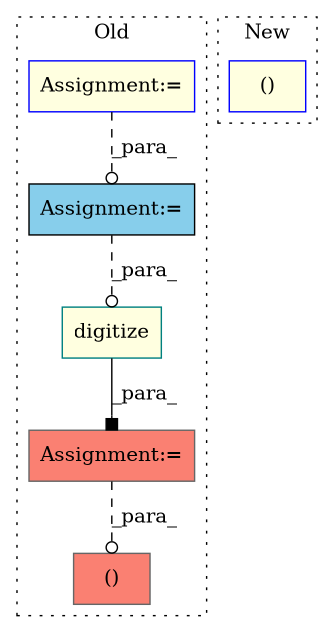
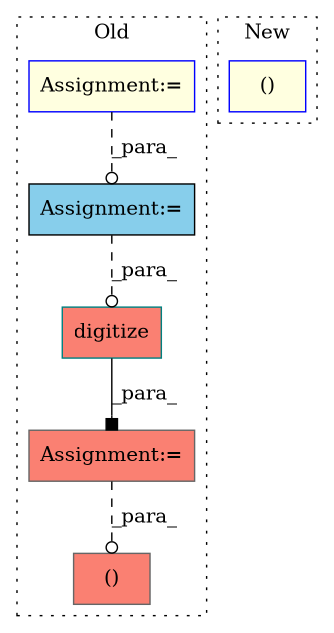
node "digitize": fillcolor lightyellow -> salmon
